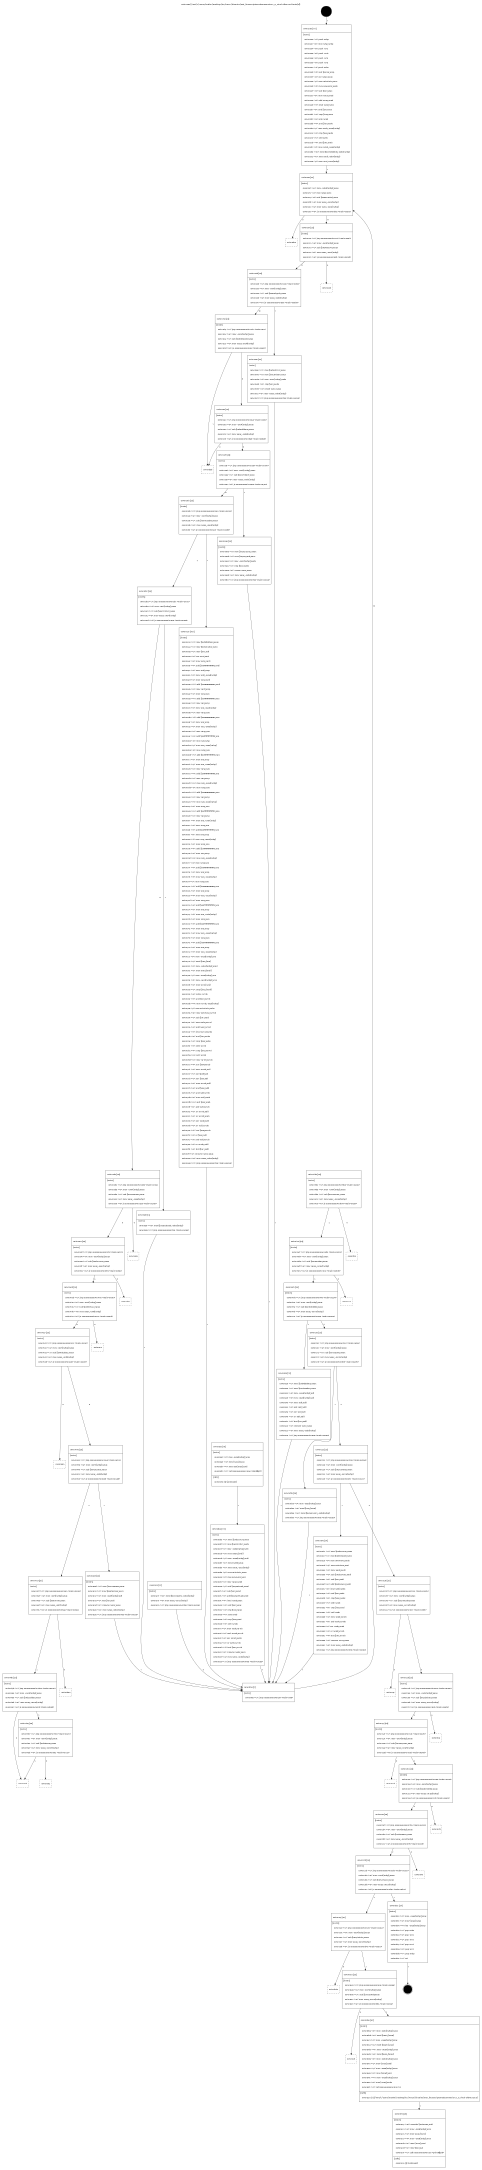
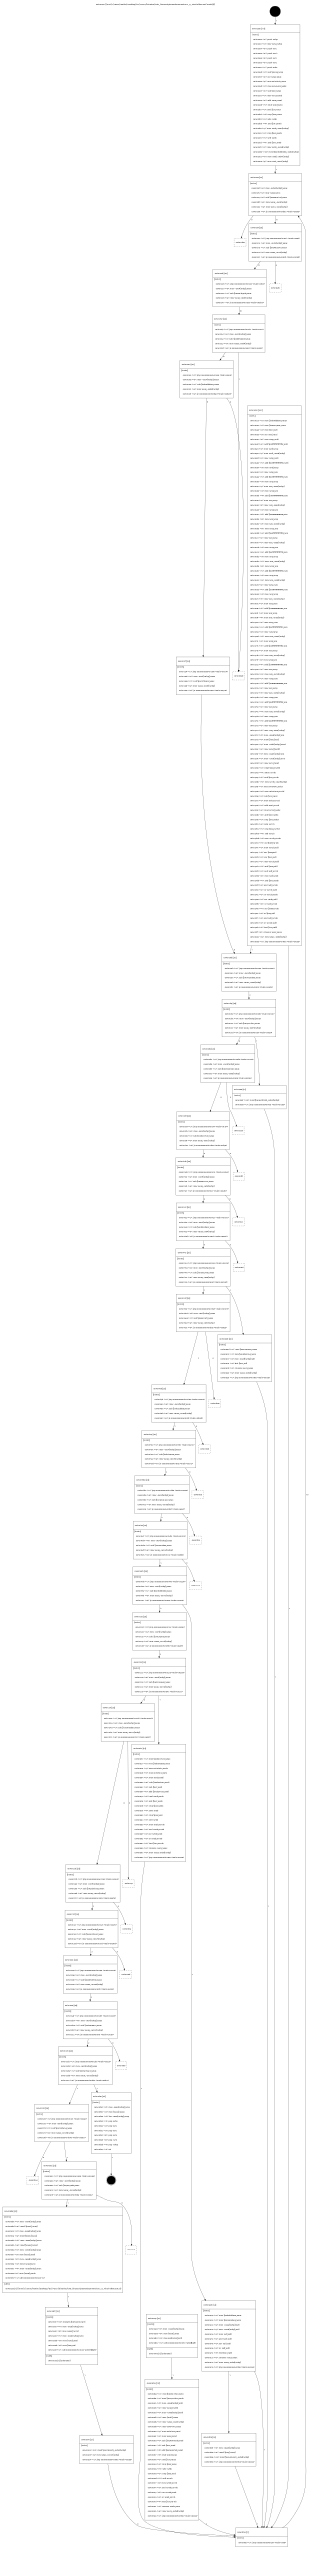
node "0x40193e [30]": removed
node "0x401998 [30]": removed
edge "0x40139b [28]" -> "0x40165e [431]": reversed
edge "0x401507 [28]" -> "0x401d79 [28]": now "0x401629 [53]" -> "0x401d79 [28]"
edge "0x401497 [28]" -> "0x401e2b": now "0x401497 [28]" -> "0x4014b3 [28]"
node "0x401cd2": removed
edge "0x4019f7 [29]" -> "0x401a14 [21]": added, label "1"
